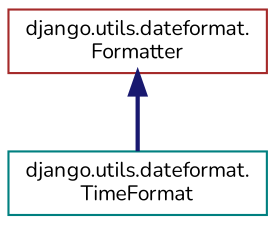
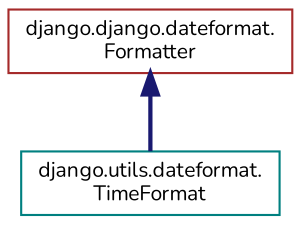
node "django.utils.dateformat. Formatter": label "django.utils.dateformat. Formatter" -> "django.django.dateformat. Formatter"
